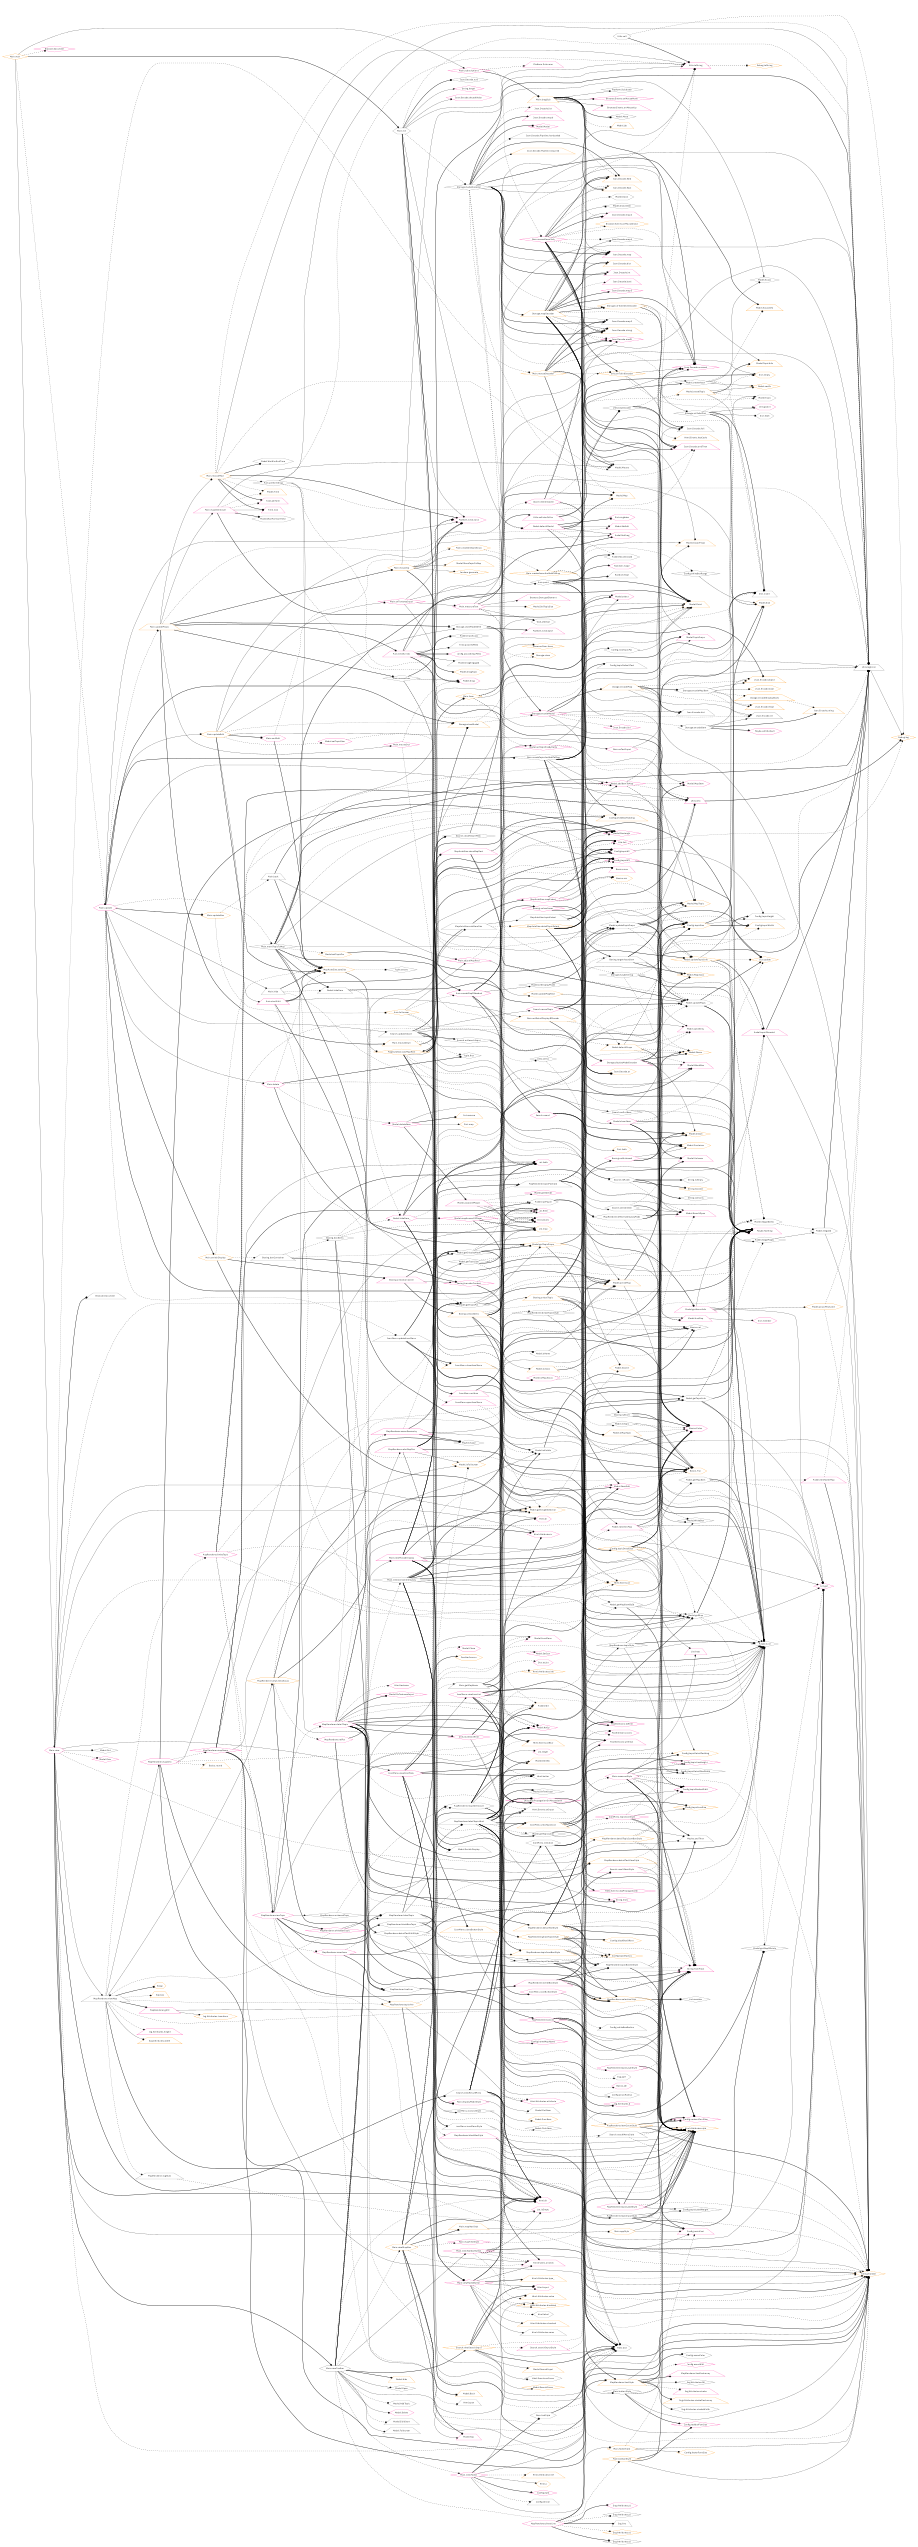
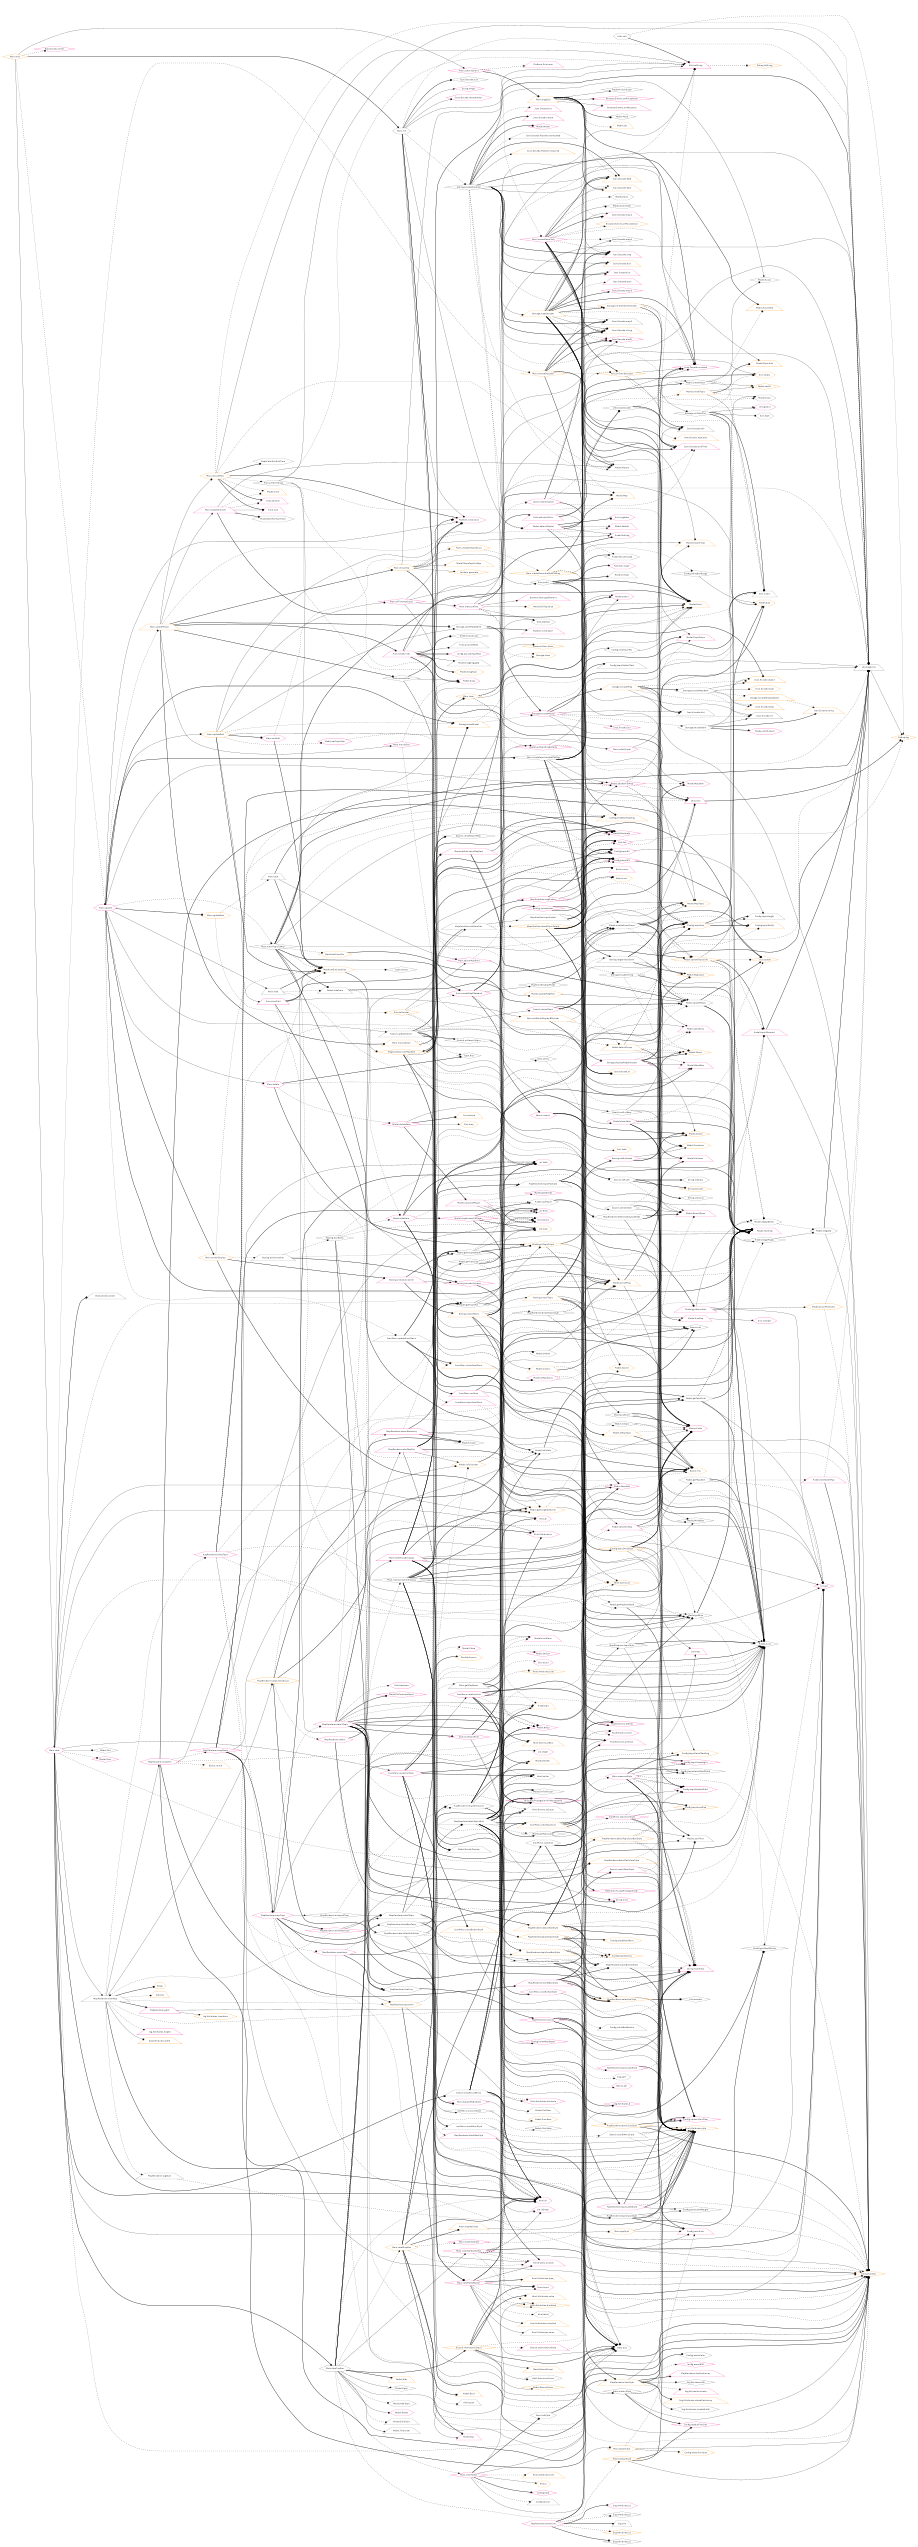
edge "Main.createMapIfNeeded" -> "Model.Container": removed
node "Config.assocRadius": removed
